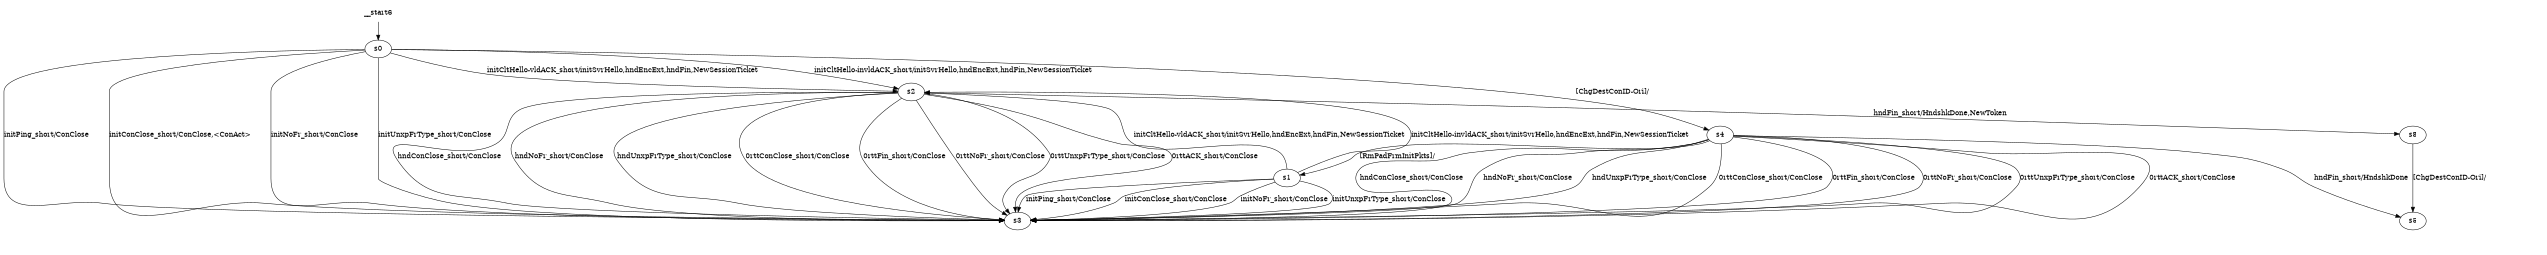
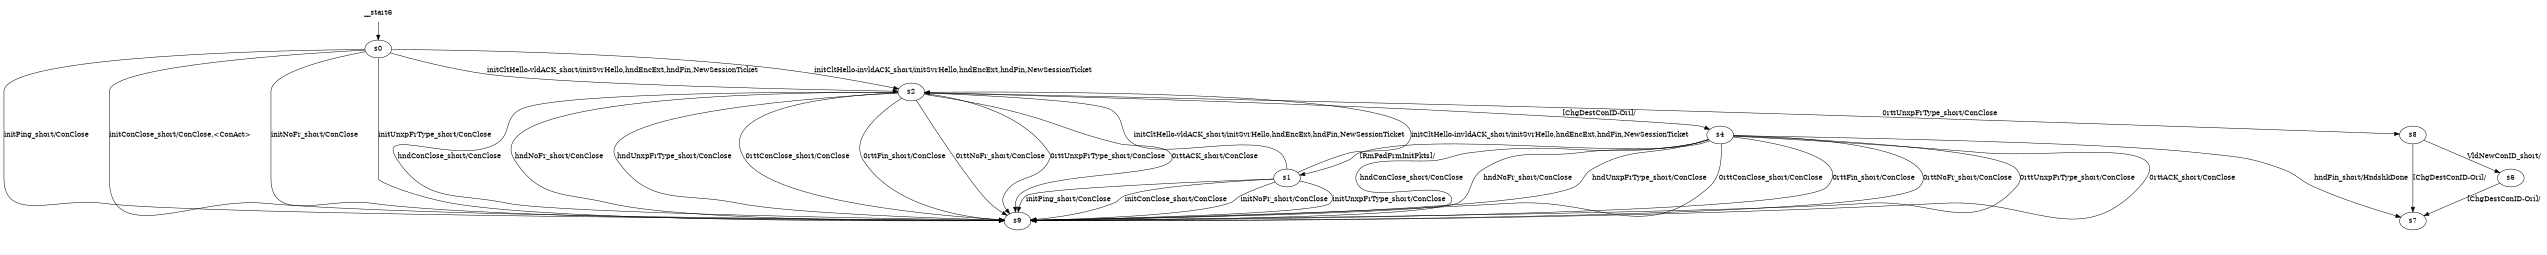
edge "s0" -> "s4": now "s2" -> "s4"
edge "s2" -> "s8": label "hndFin_short/HndshkDone,NewToken " -> "0rttUnxpFrType_short/ConClose "
node "s6": added
node "s3": label "s3" -> "s9"
node "s5": label "s5" -> "s7"
